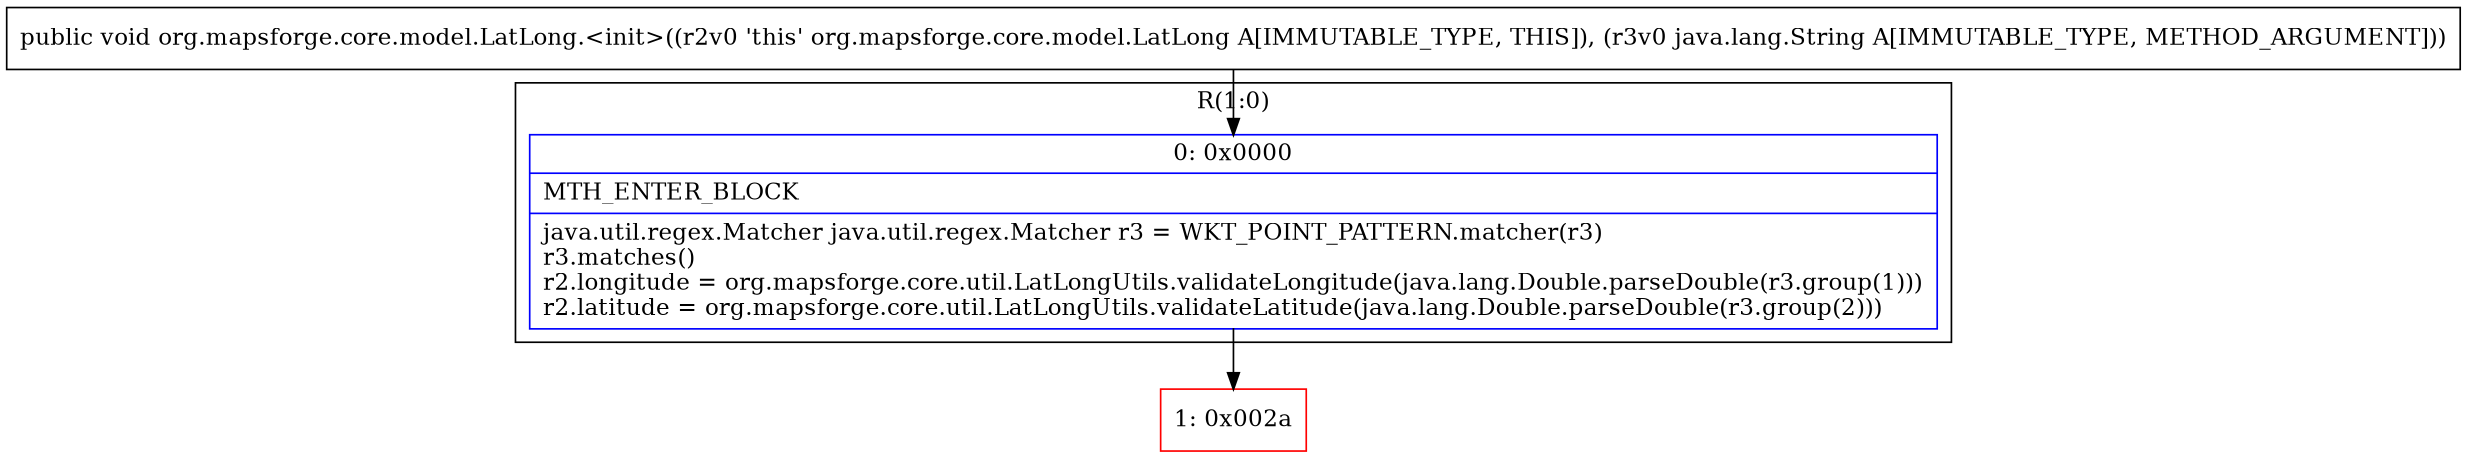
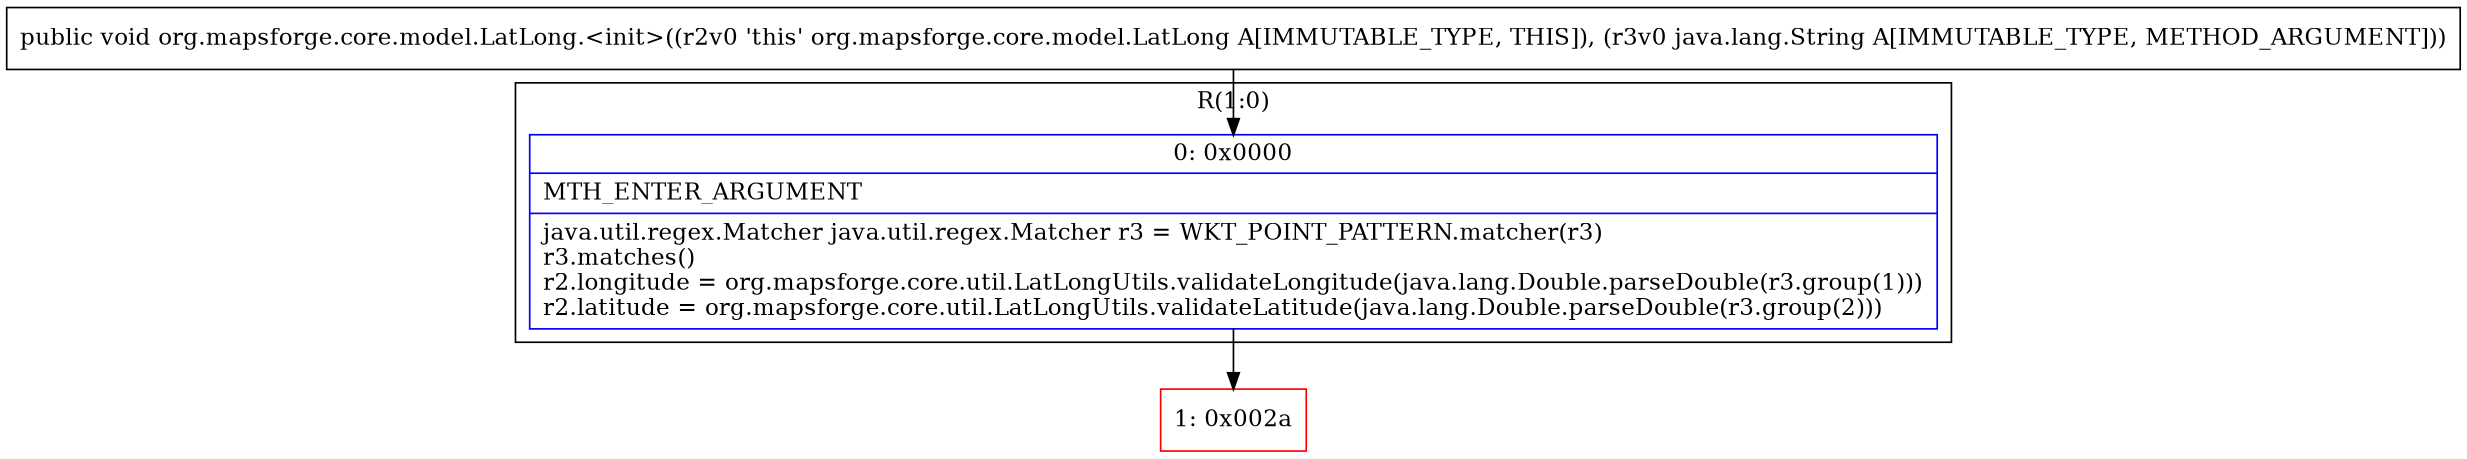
node "0: 0x0000": text "MTH_ENTER_BLOCK" -> "MTH_ENTER_ARGUMENT"
